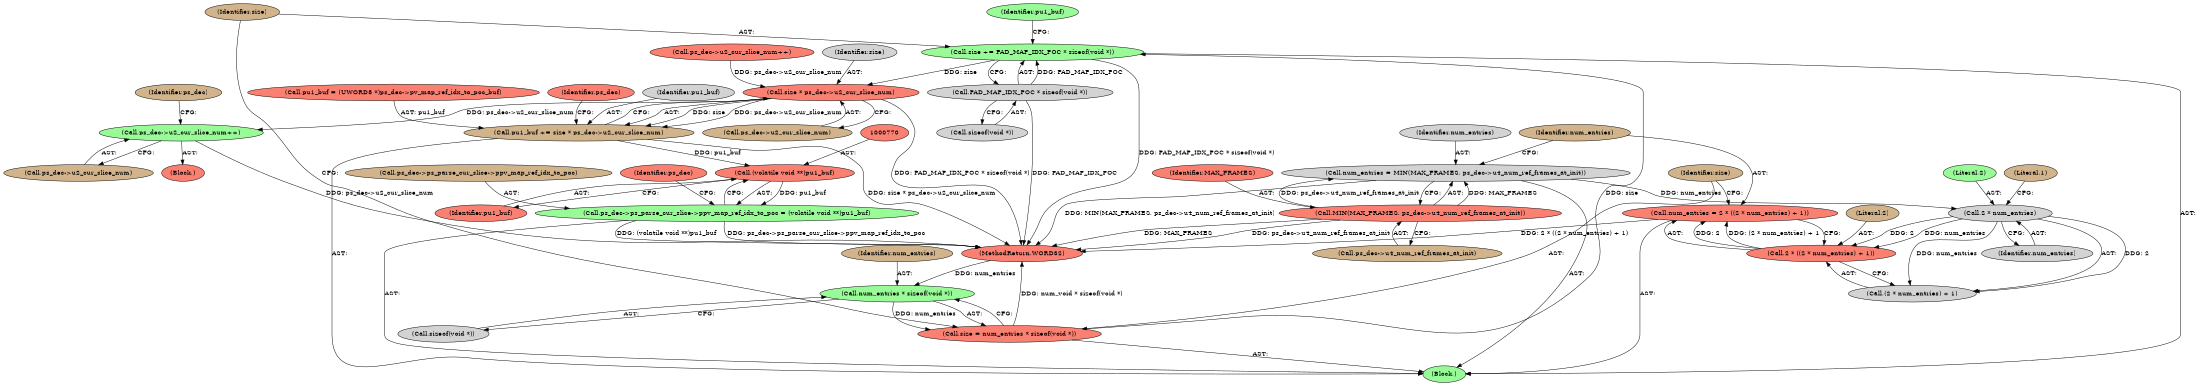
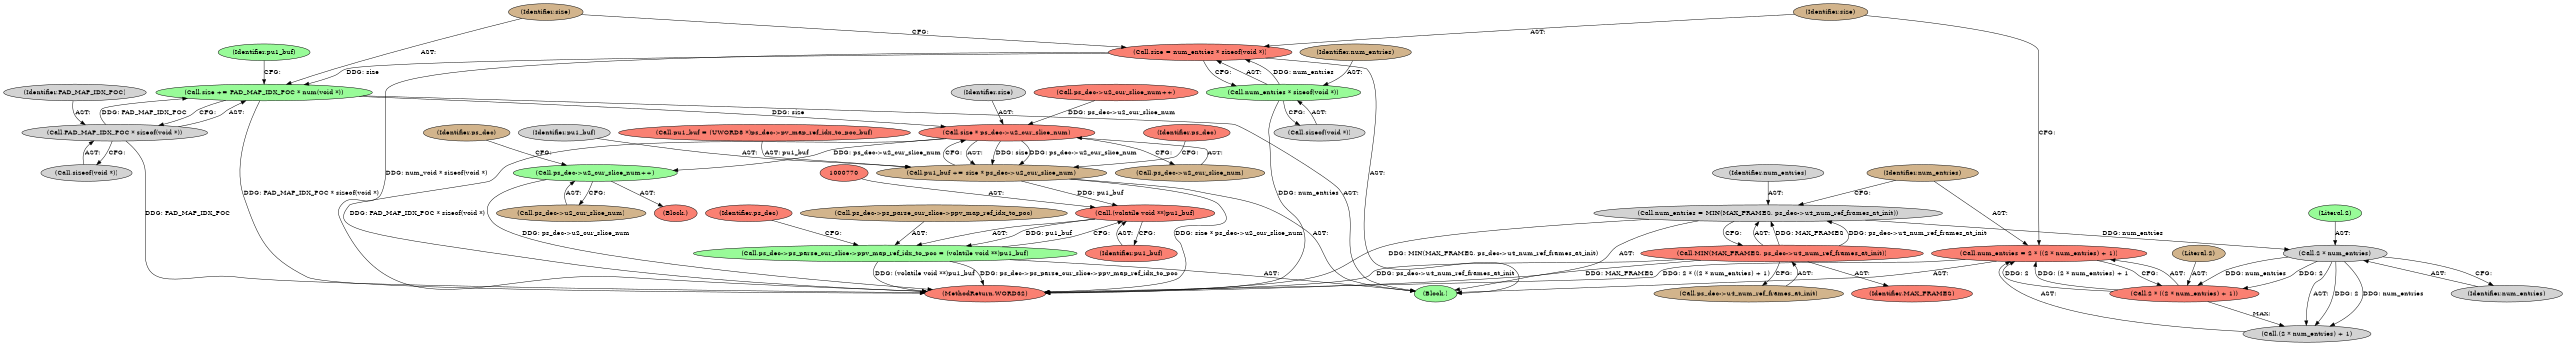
node "(Call,size += PAD_MAP_IDX_POC * sizeof(void *))": label "(Call,size += PAD_MAP_IDX_POC * sizeof(void *))" -> "(Call,size += PAD_MAP_IDX_POC * num(void *))"
node "(Identifier,PAD_MAP_IDX_POC)": added
node "(Literal,1)": removed
edge "(Identifier,MAX_FRAMES)" -> "(Call,MIN(MAX_FRAMES, ps_dec->u4_num_ref_frames_at_init))": reversed
edge "(MethodReturn,WORD32)" -> "(Call,num_entries * sizeof(void *))": reversed
edge "(Call,2 * ((2 * num_entries) + 1))" -> "(Call,(2 * num_entries) + 1)": label "CFG: " -> "MAX: "
edge "(Call,(2 * num_entries) + 1)" -> "(Call,2 * ((2 * num_entries) + 1))": now "(Call,(2 * num_entries) + 1)" -> "(Call,num_entries = 2 * ((2 * num_entries) + 1))"
